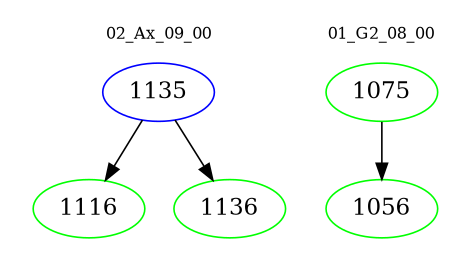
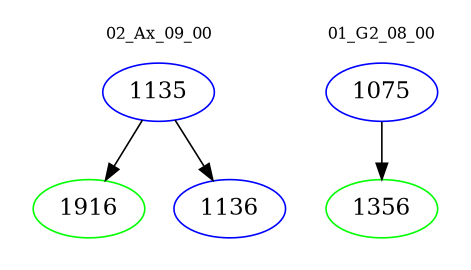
node "1075": color green -> blue
node "1116": label "1116" -> "1916"
node "1136": color green -> blue
node "1056": label "1056" -> "1356"
